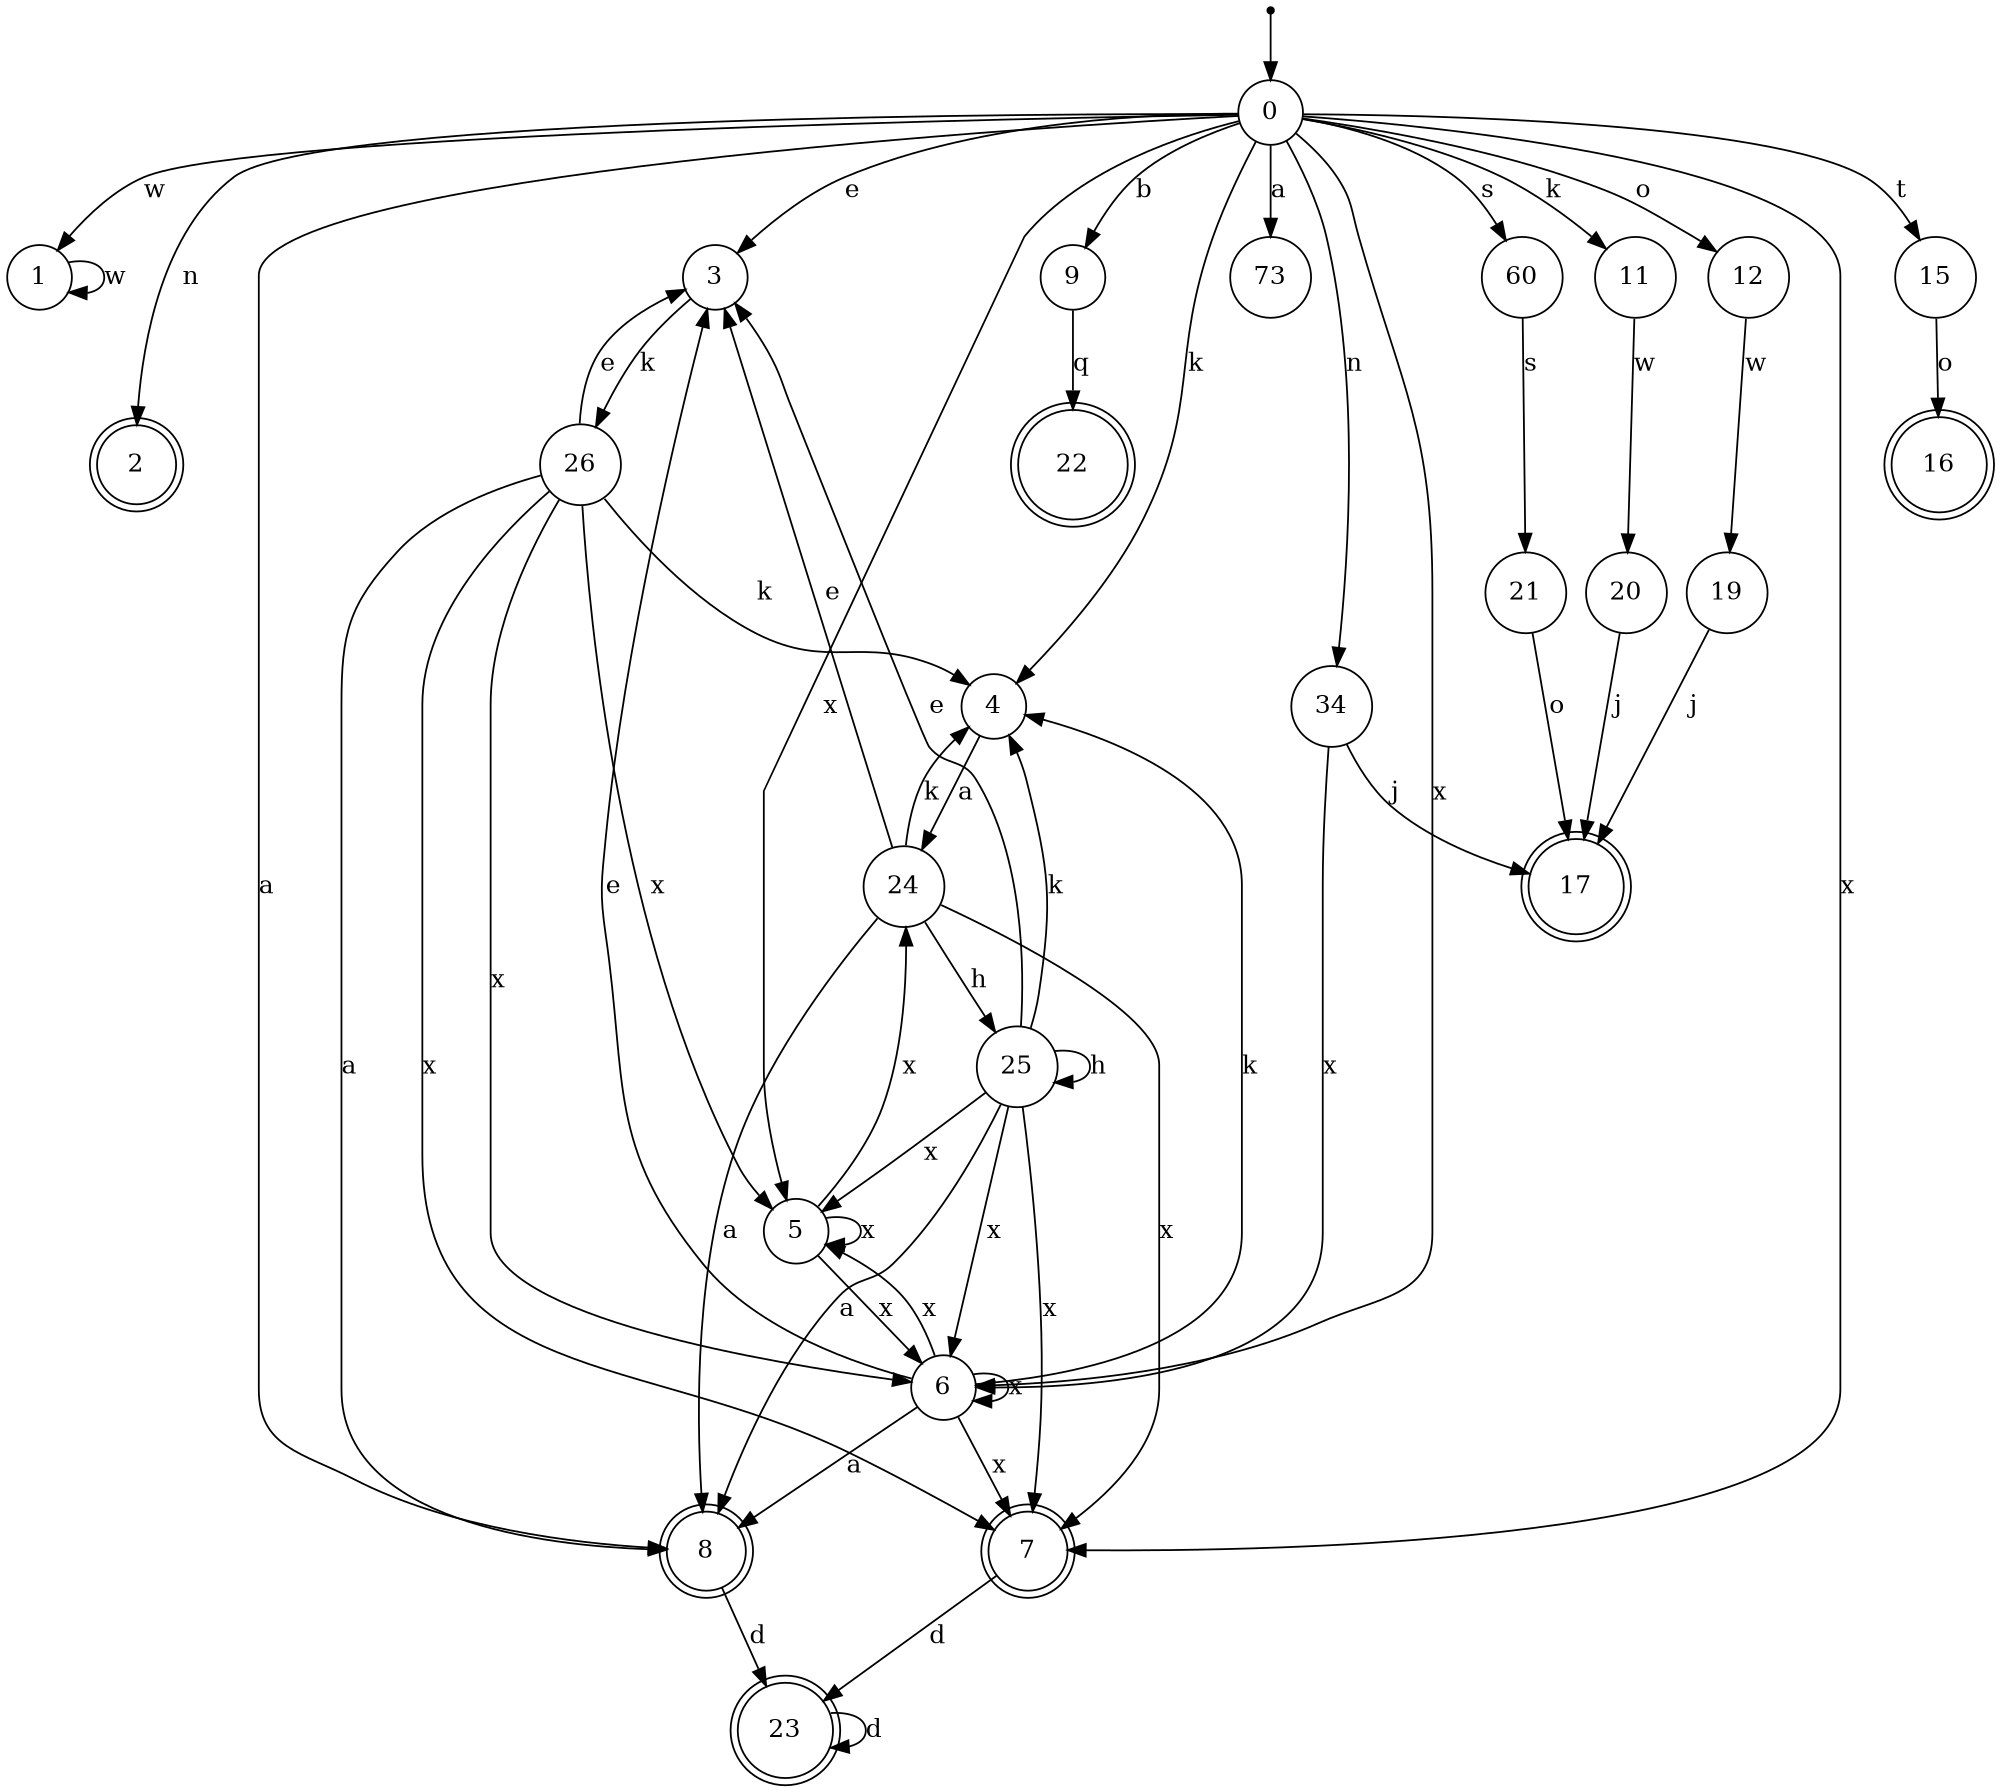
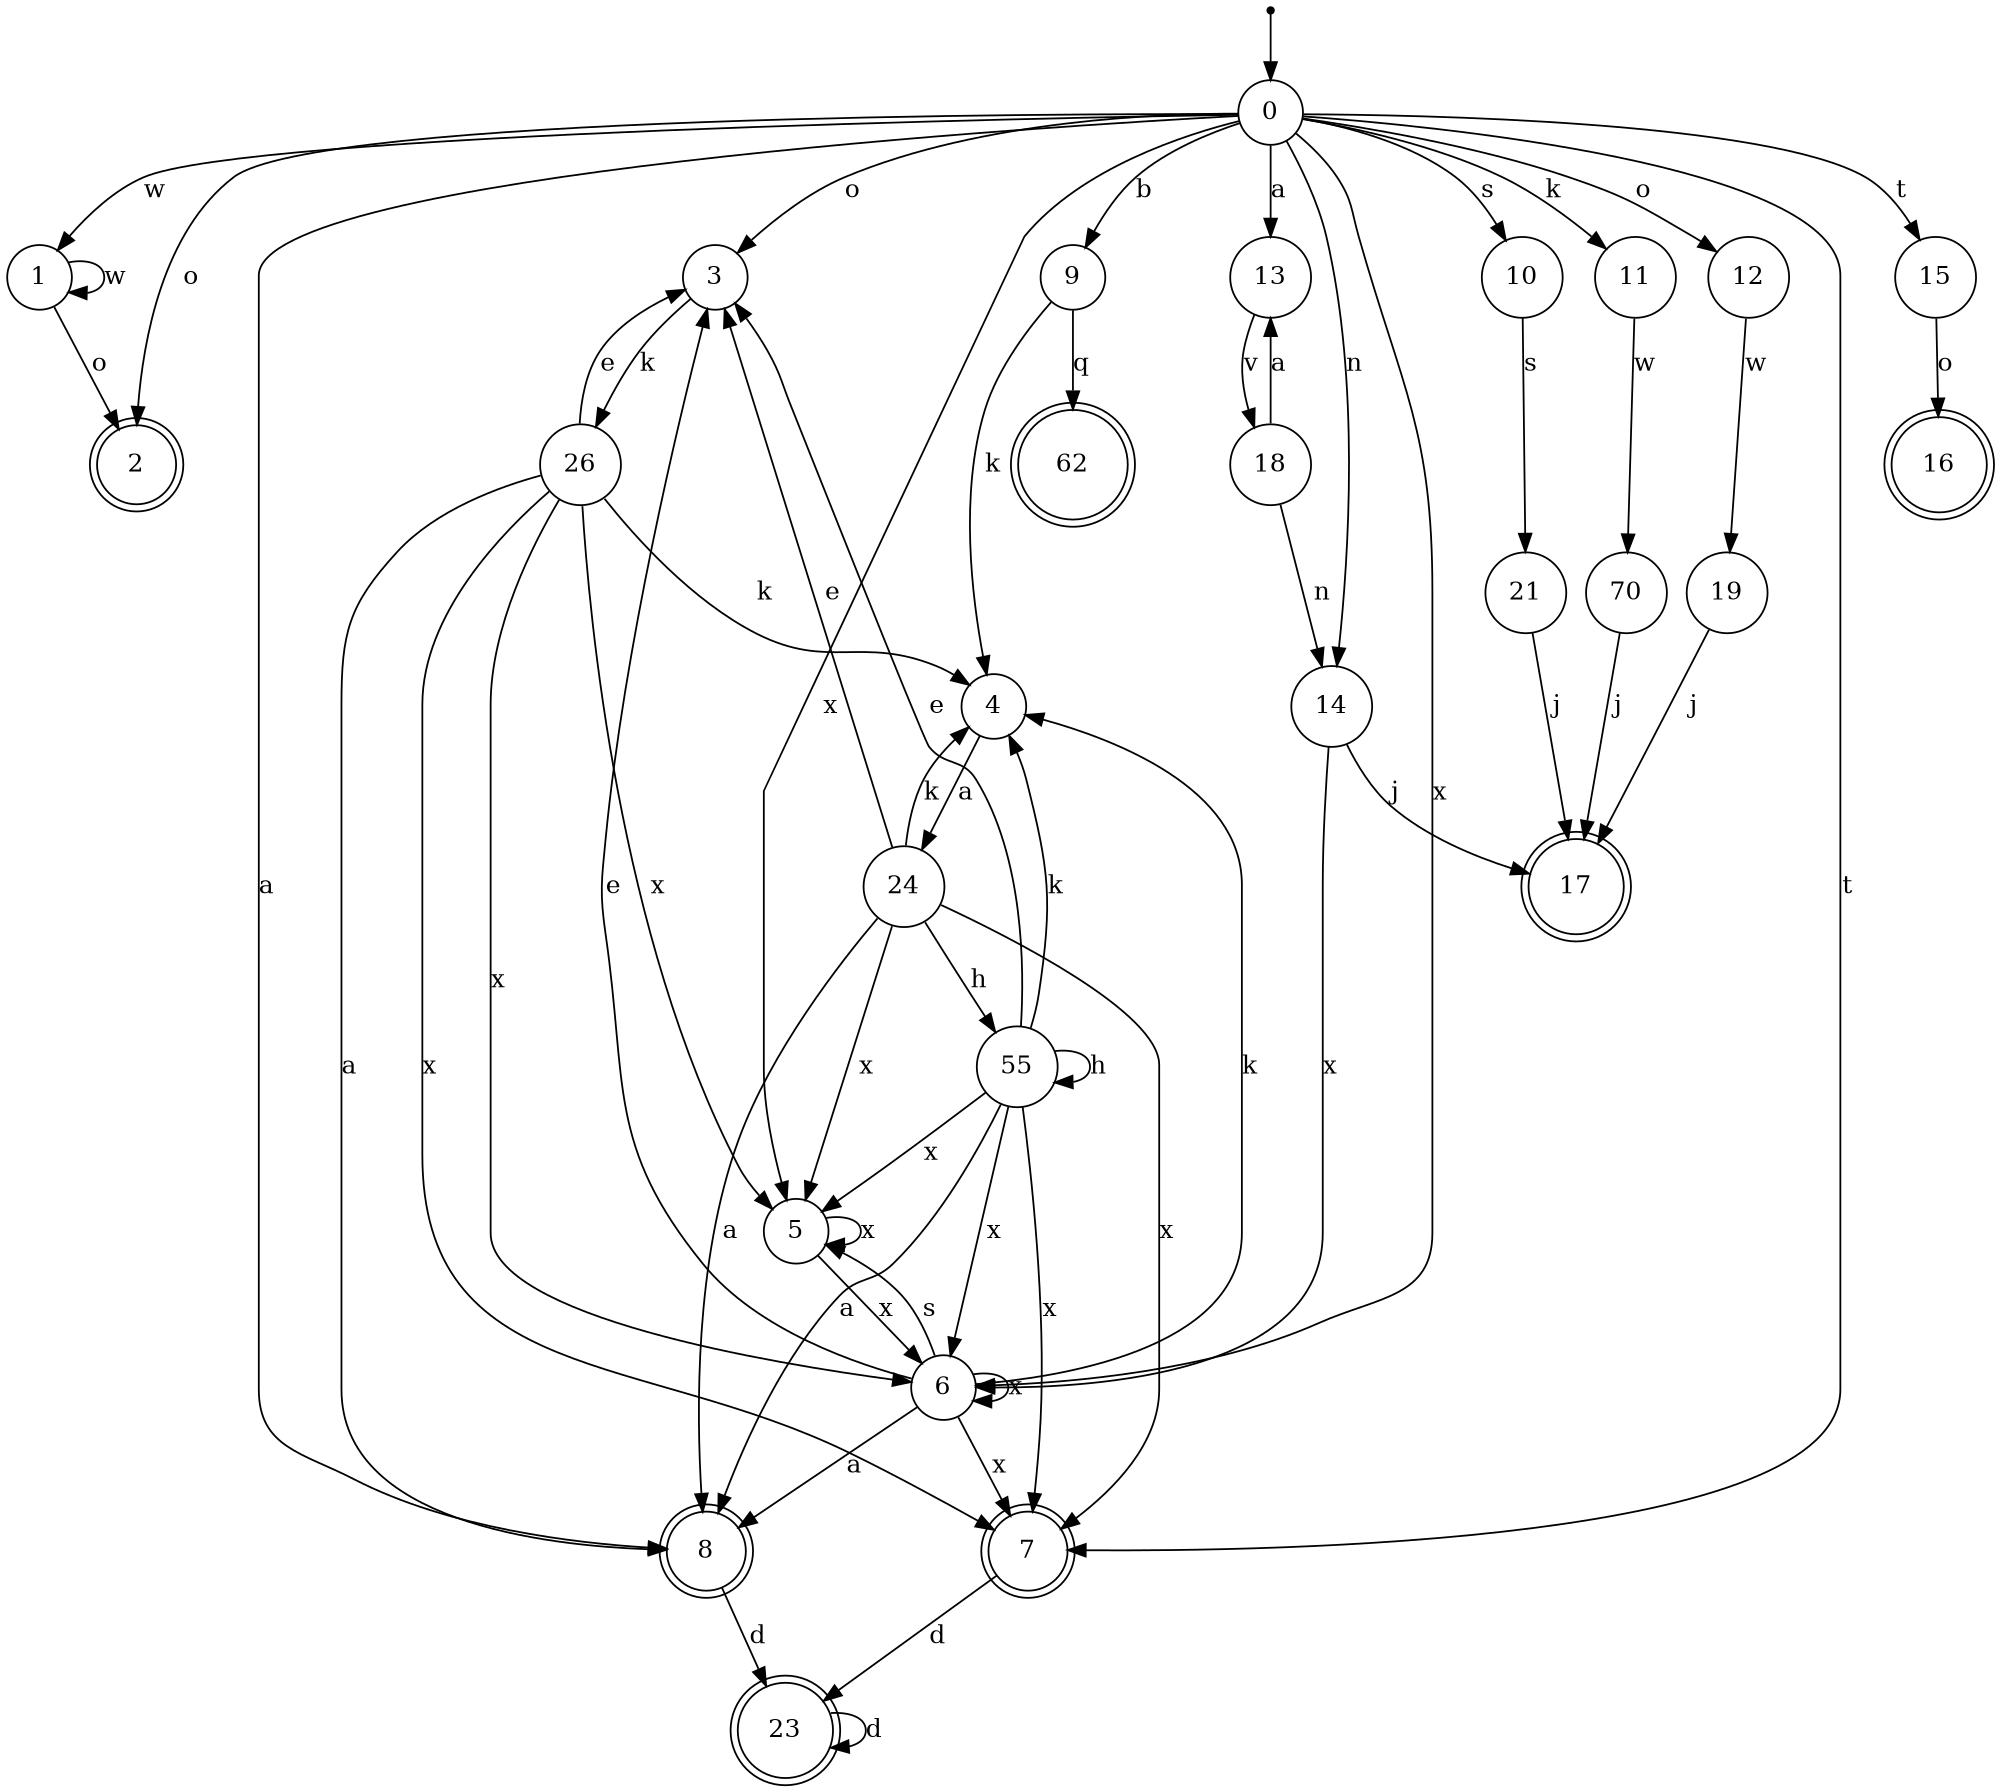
edge "0" -> "3": label "e" -> "o"
edge "0" -> "2": label "n" -> "o"
node "73": label "73" -> "13"
node "60": label "60" -> "10"
edge "1" -> "2": added, label "o"
edge "0" -> "4": now "9" -> "4"
node "22": label "22" -> "62"
node "18": added
node "20": label "20" -> "70"
node "34": label "34" -> "14"
edge "21" -> "17": label "o" -> "j"
edge "0" -> "7": label "x" -> "t"
node "25": label "25" -> "55"
edge "5" -> "24": reversed
edge "6" -> "5": label "x" -> "s"
